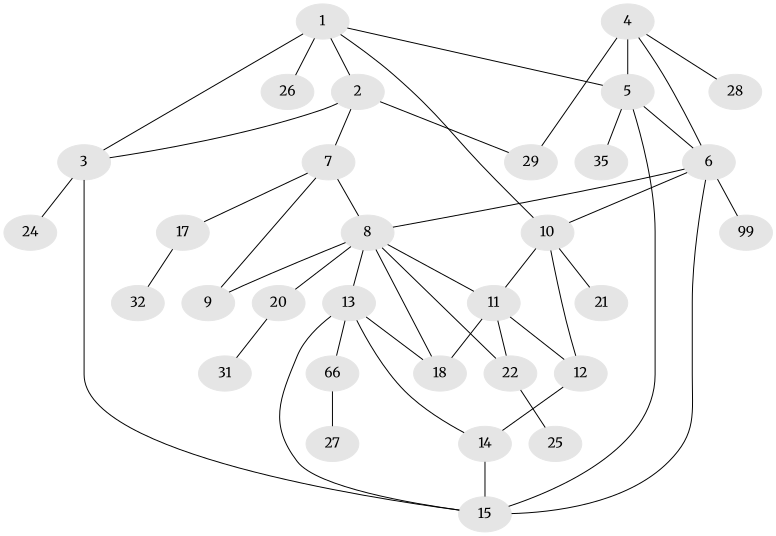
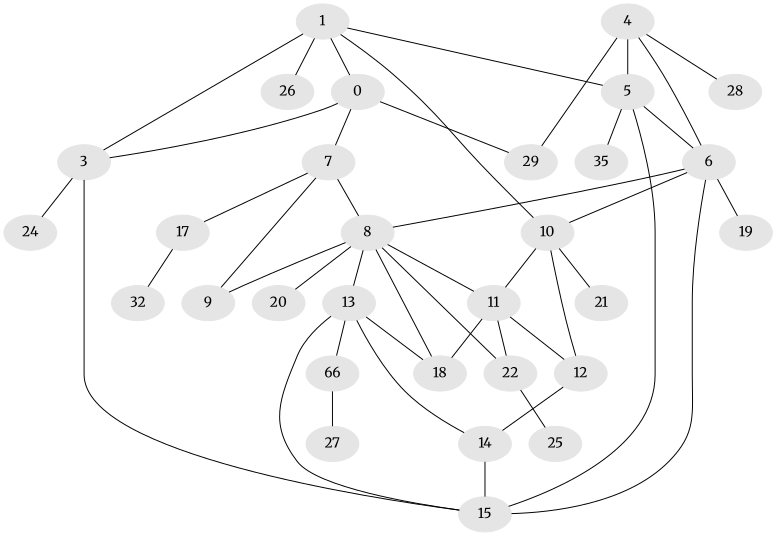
node "2": label "2" -> "0"
node "99": label "99" -> "19"
node "31": removed
